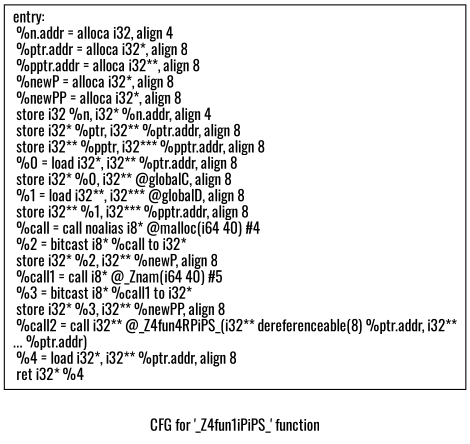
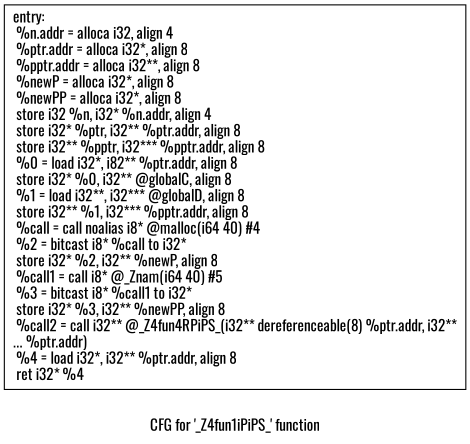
node "entry:": text "%0 = load i32*, i32** %ptr.addr, align 8" -> "%0 = load i32*, i82** %ptr.addr, align 8"
